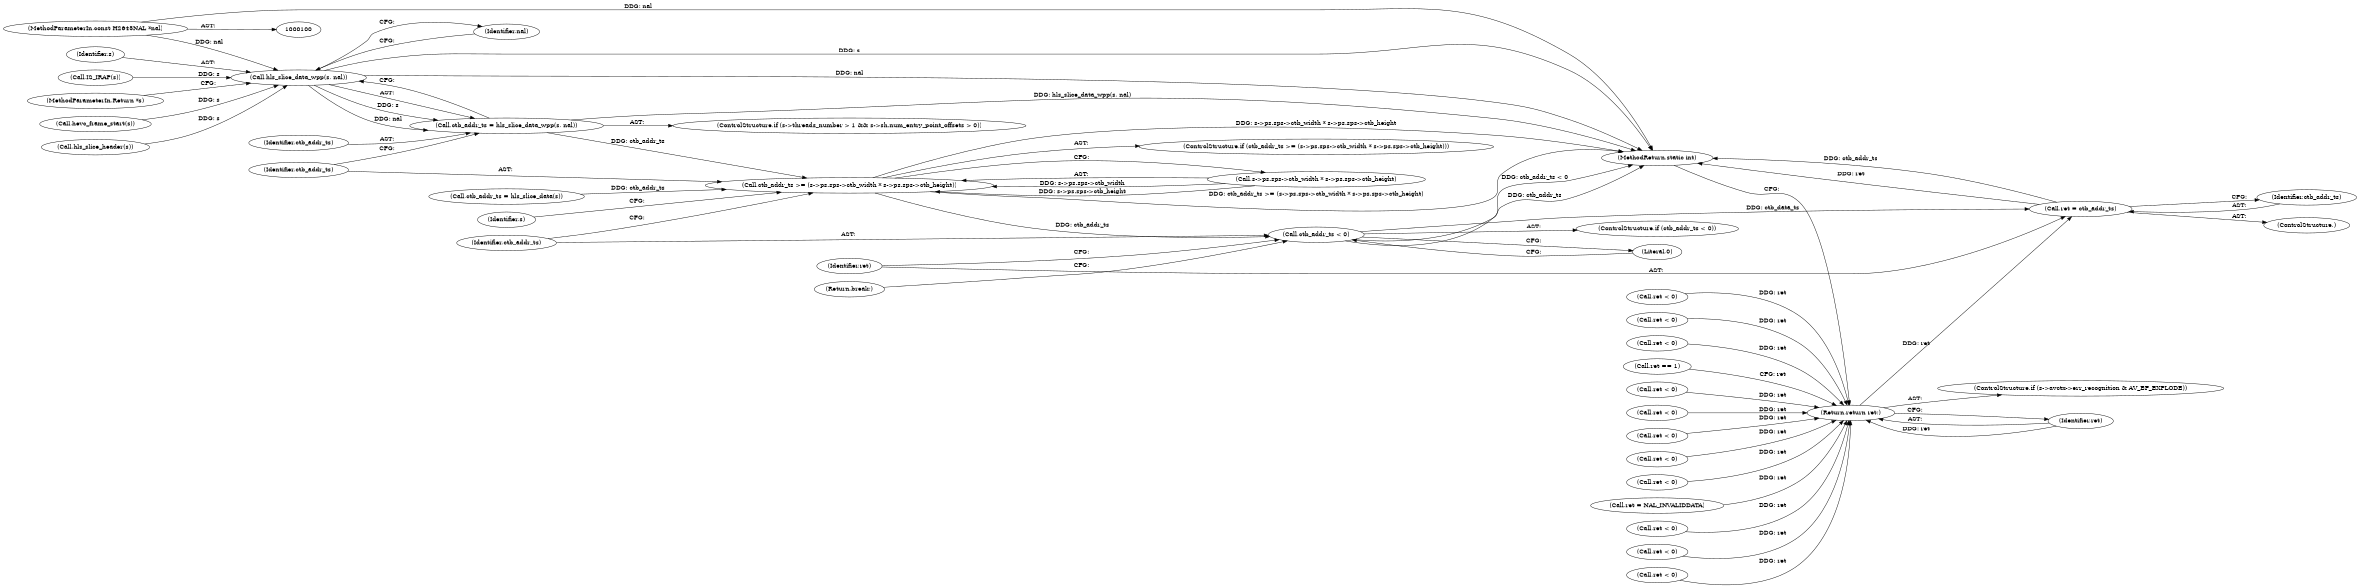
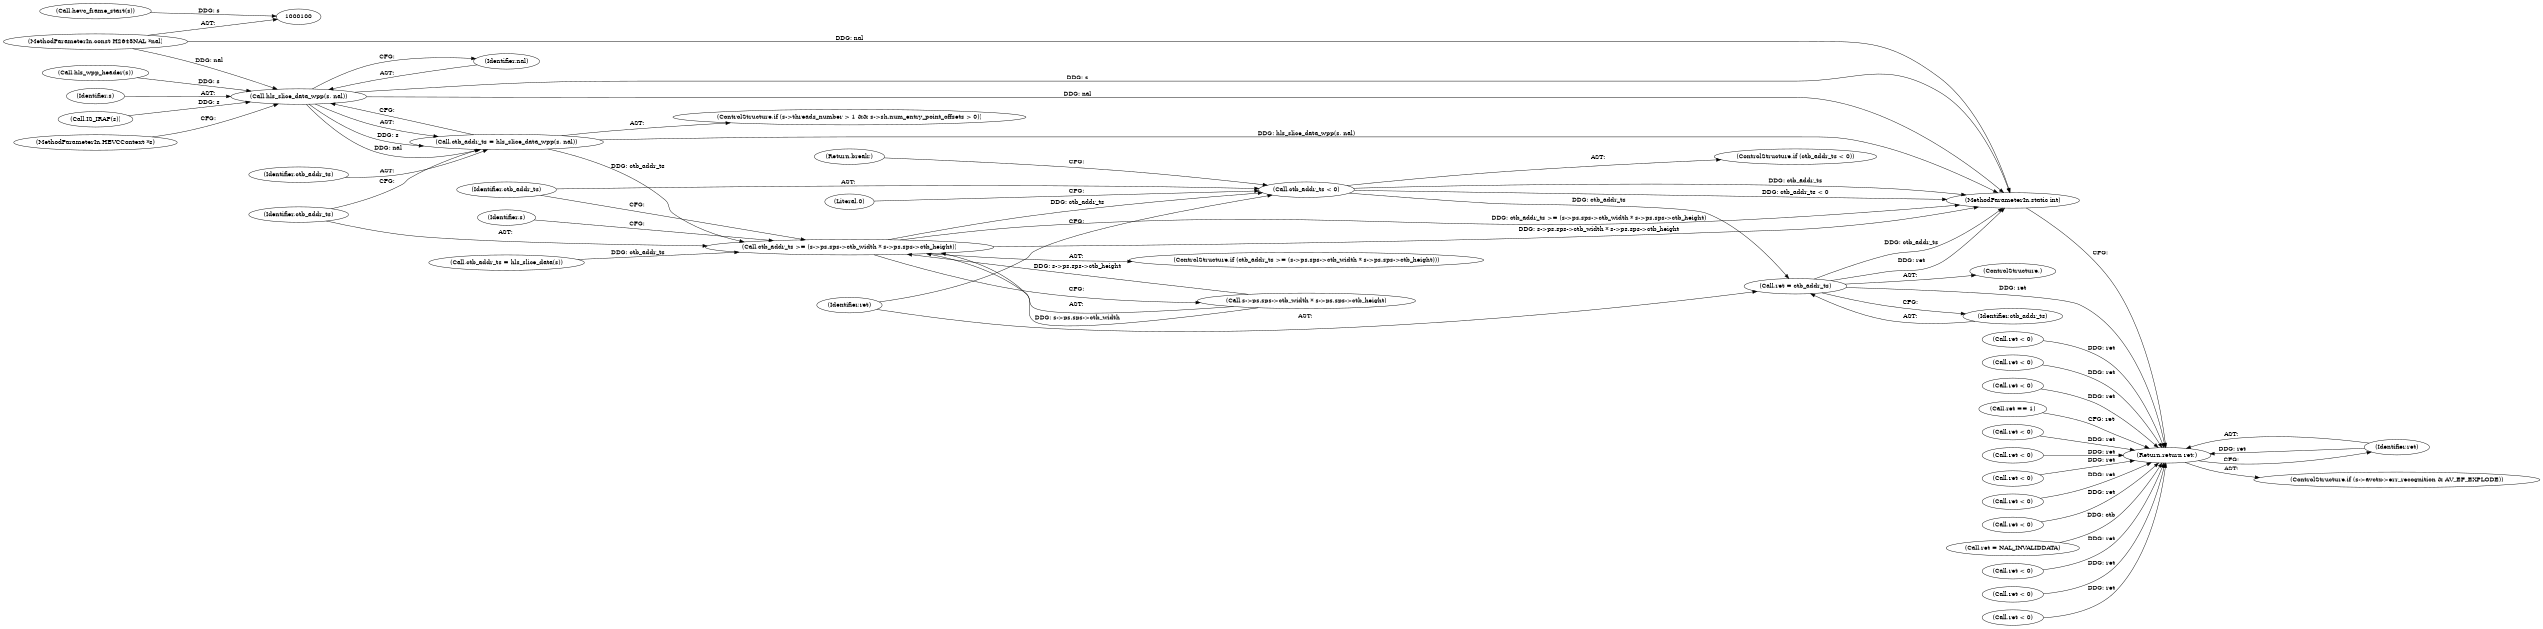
edge "(Identifier,nal)" -> "(Call,hls_slice_data_wpp(s, nal))": label "CFG: " -> "AST: "
node "(MethodParameterIn,Return *s)": label "(MethodParameterIn,Return *s)" -> "(MethodParameterIn,HEVCContext *s)"
edge "(Call,hevc_frame_start(s))" -> "(Call,hls_slice_data_wpp(s, nal))": now "(Call,hevc_frame_start(s))" -> "1000100"
node "(Call,hls_slice_header(s))": label "(Call,hls_slice_header(s))" -> "(Call,hls_wpp_header(s))"
node "(MethodReturn,static int)": label "(MethodReturn,static int)" -> "(MethodParameterIn,static int)"
edge "(Call,ctb_addr_ts < 0)" -> "(Call,ret = ctb_addr_ts)": label "DDG: ctb_data_ts" -> "DDG: ctb_addr_ts"
edge "(Call,ctb_addr_ts < 0)" -> "(Literal,0)": removed, label "CFG:"
edge "(Return,return ret;)" -> "(Call,ret = ctb_addr_ts)": reversed
edge "(Call,ret = NAL_INVALIDDATA)" -> "(Return,return ret;)": label "DDG: ret" -> "DDG: ctb"
